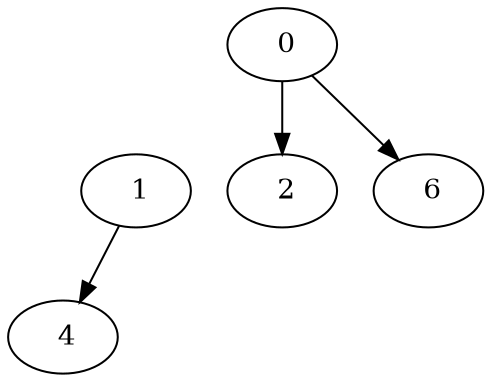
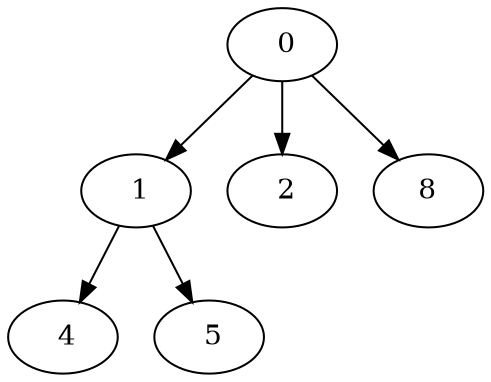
edge "0" -> "1": added
node "6": label "6" -> "8"
node "5": added
